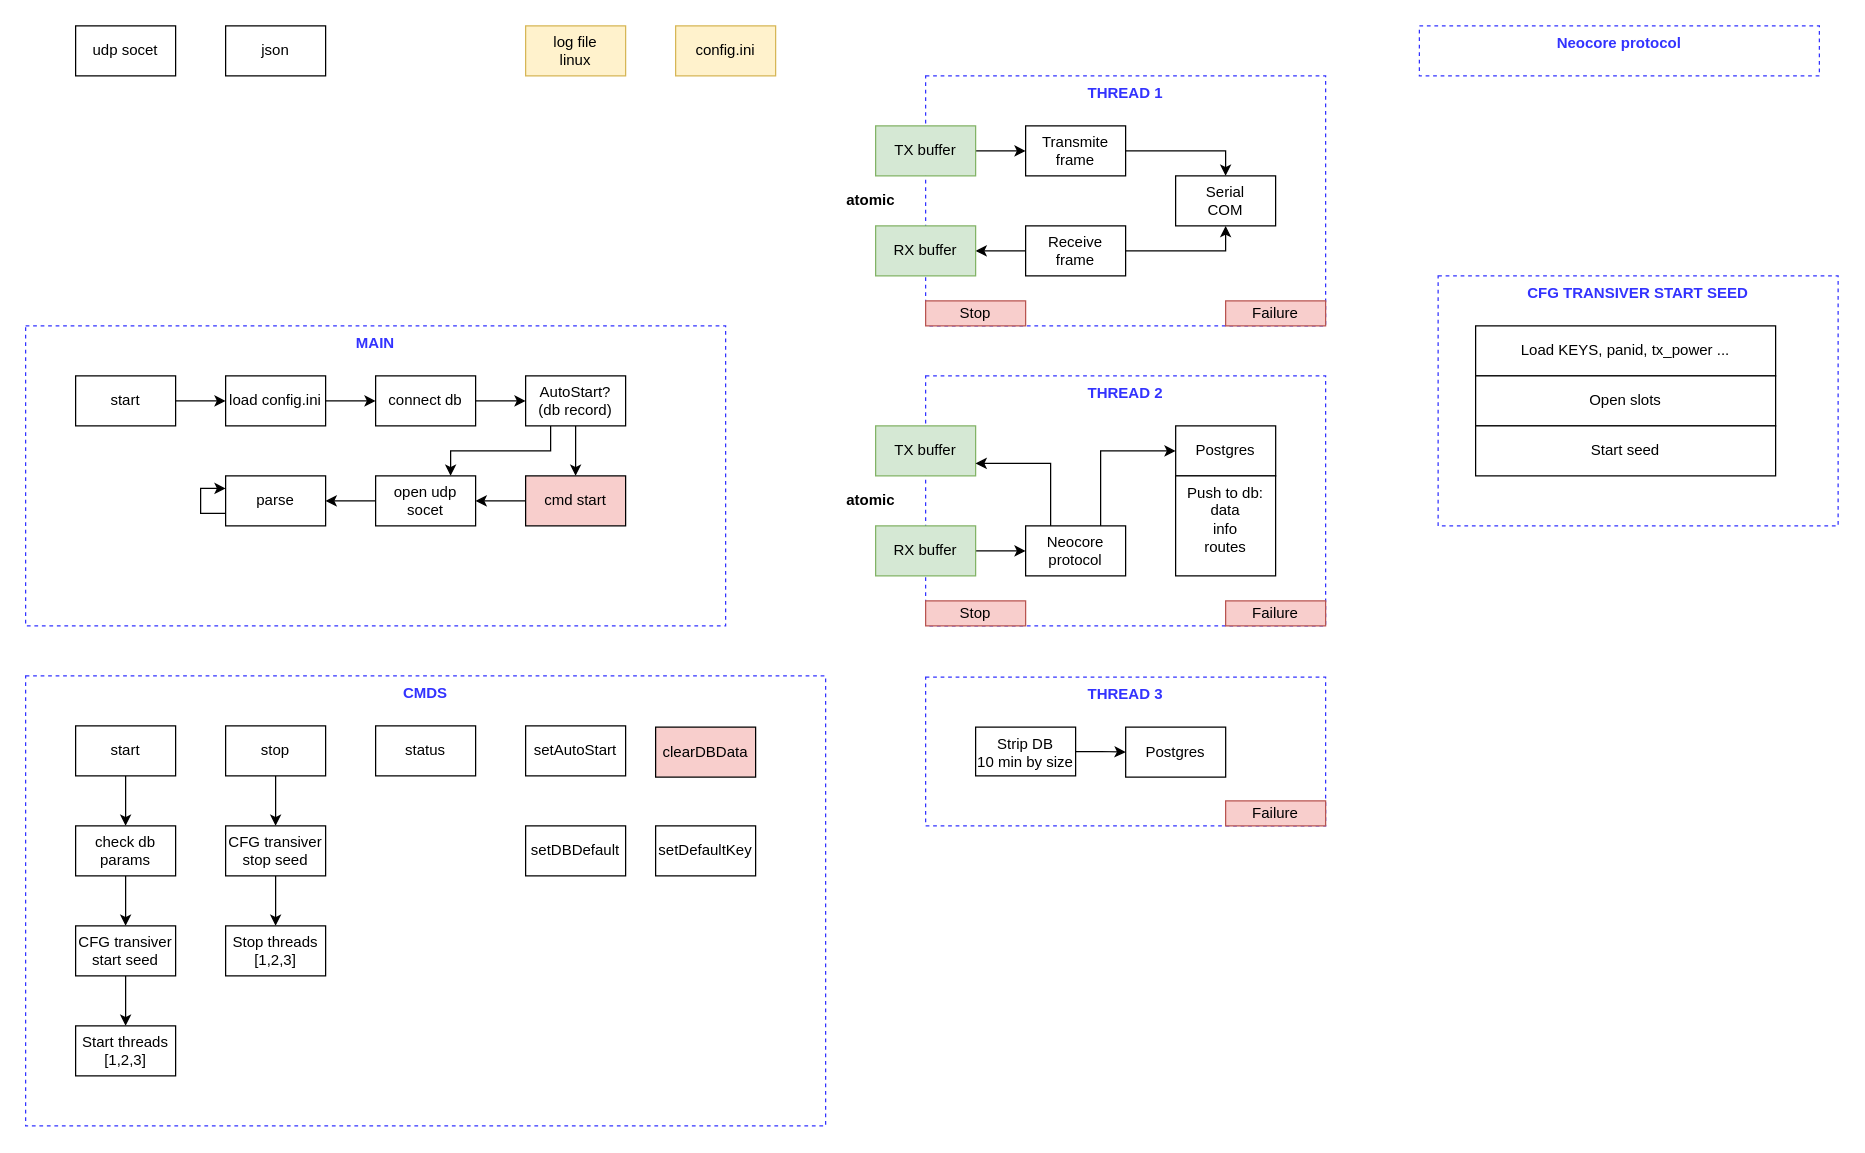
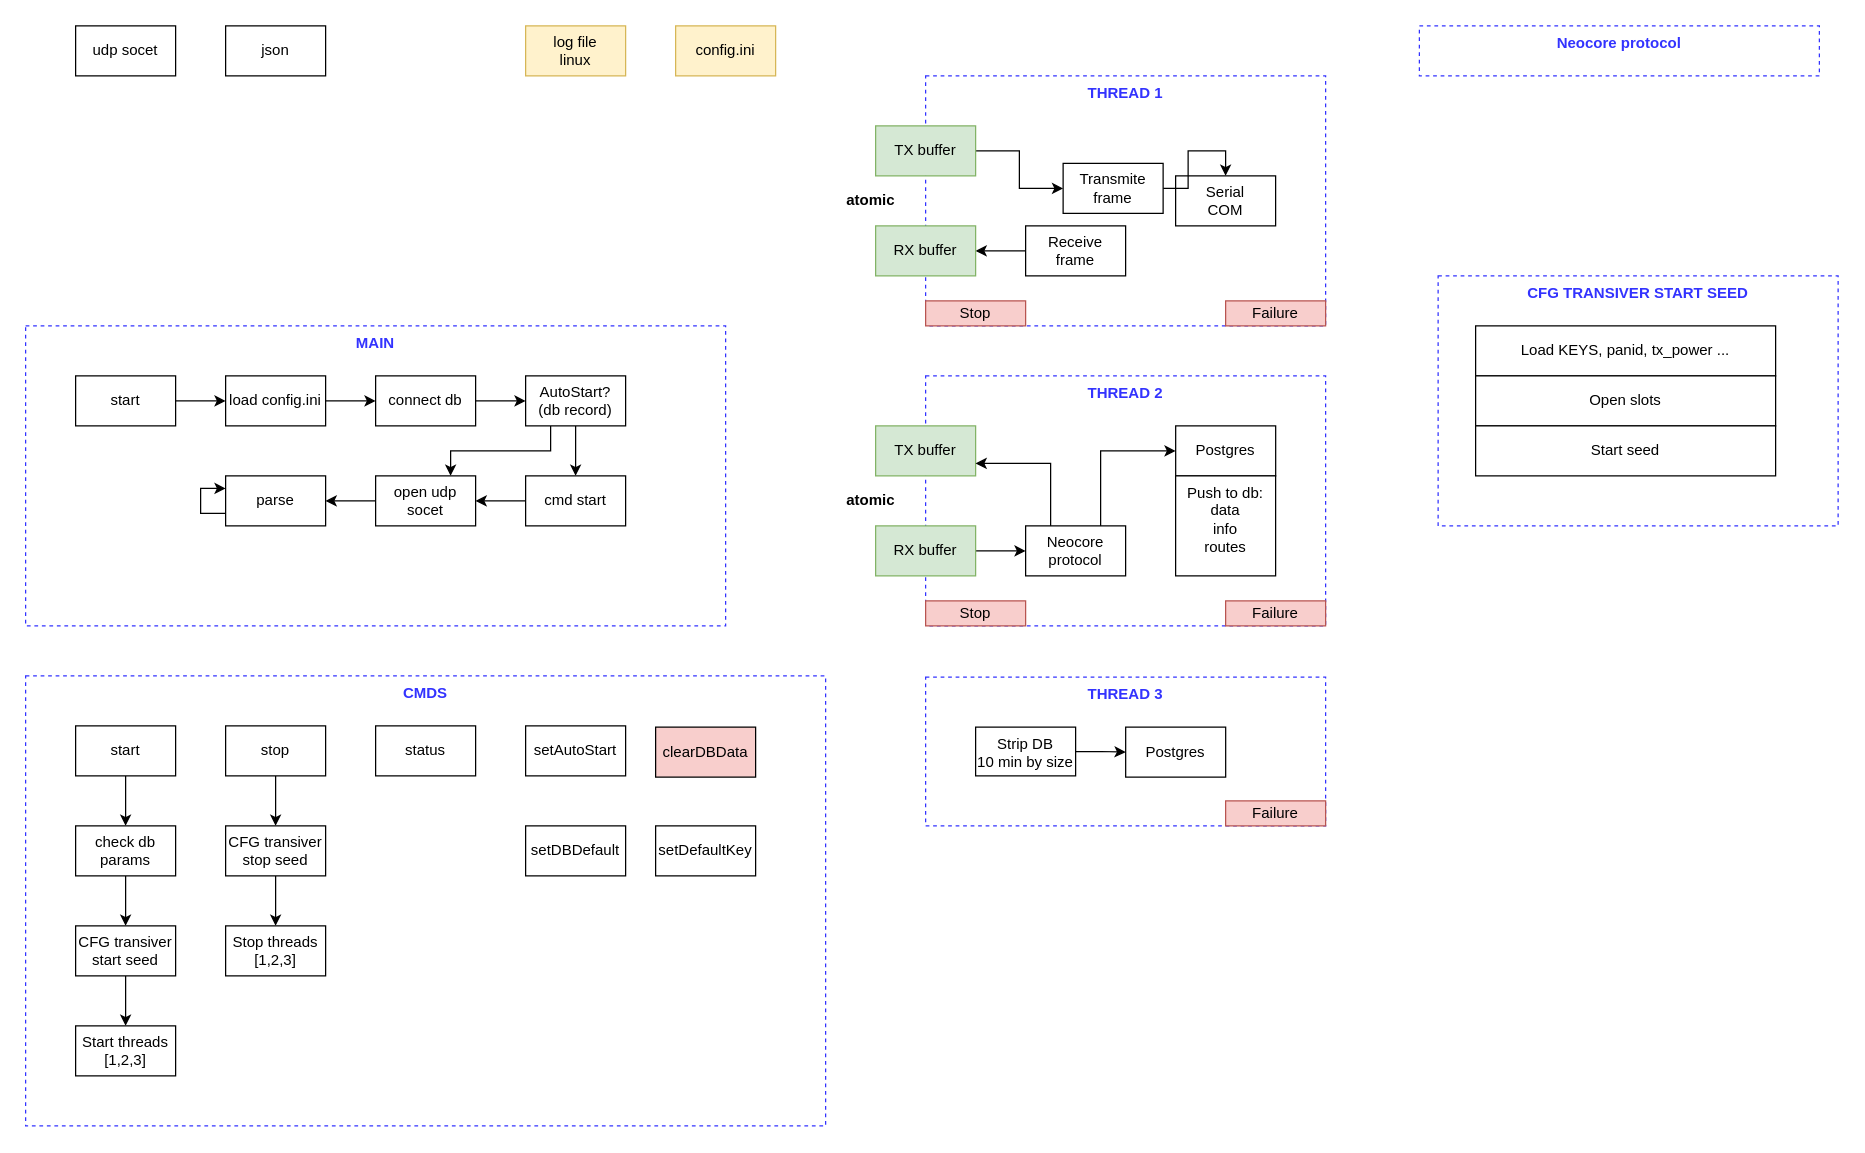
node "Transmite frame": moved (1076, 151) -> (1113, 188)
edge "Receive frame" -> "Serial COM": removed
node "cmd start": fillcolor #f8cecc -> #ffffff
